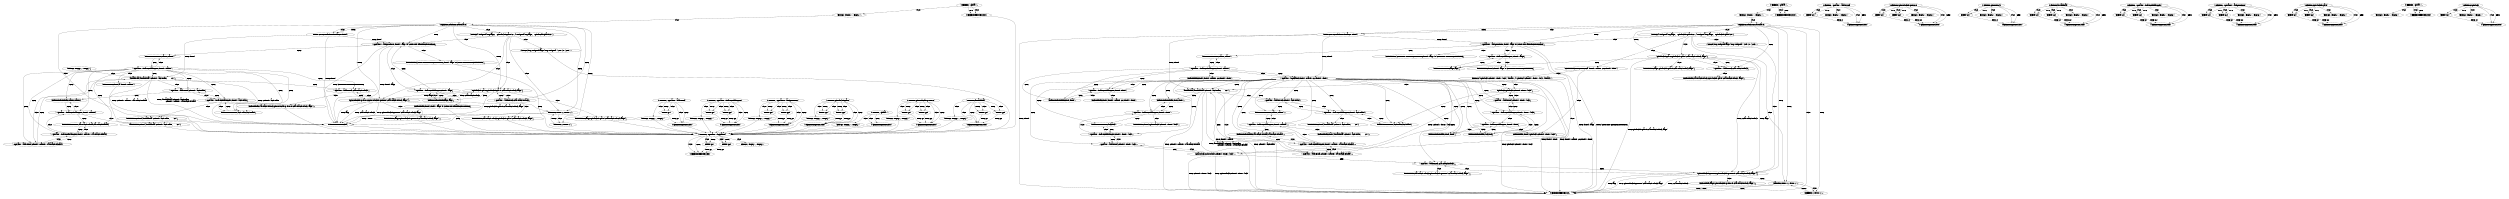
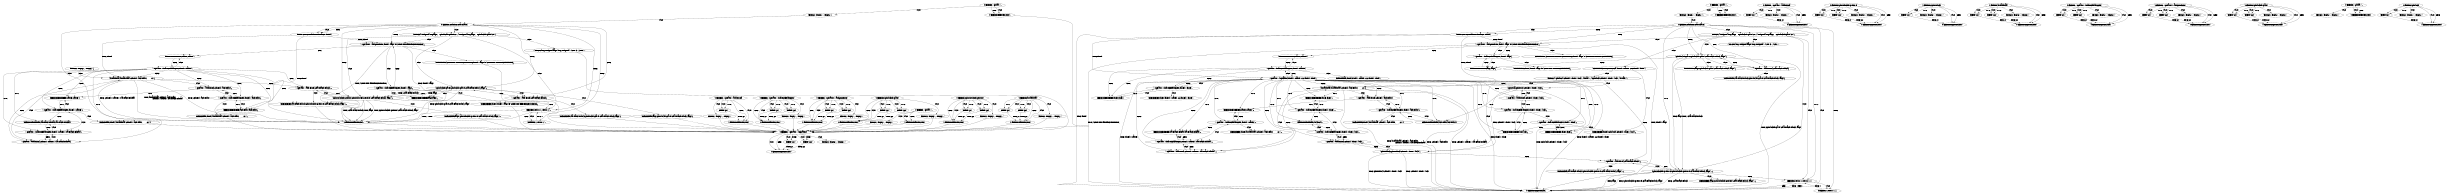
node "(IDENTIFIER,timeri,if (timeri->master))": removed
node "(IDENTIFIER,timeri,spin_unlock(&timeri->timer->lock))": removed
